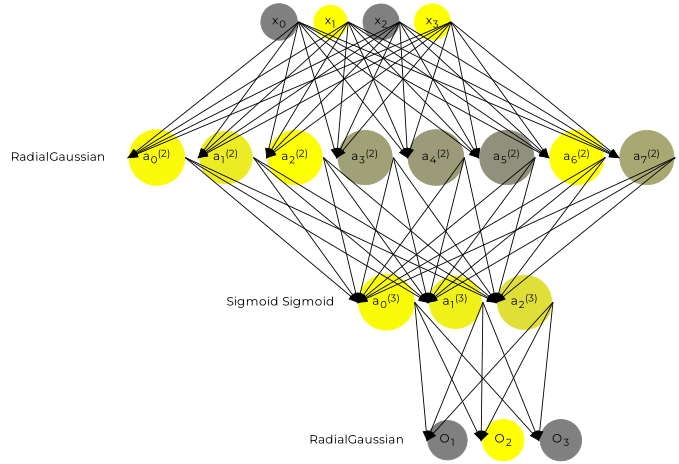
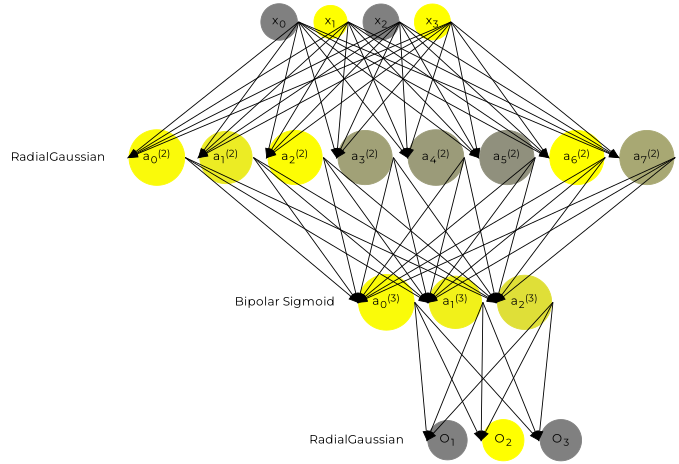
node "Sigmoid Sigmoid": label "Sigmoid Sigmoid" -> "Bipolar Sigmoid"
